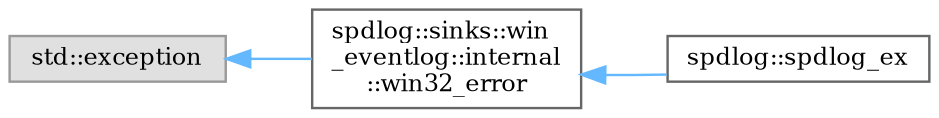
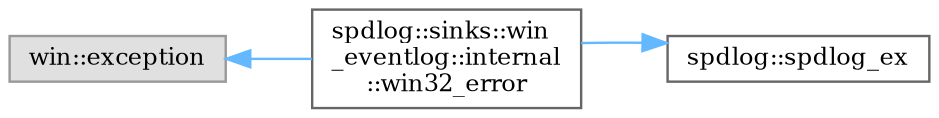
node "std::exception": label "std::exception" -> "win::exception"
edge "spdlog::spdlog_ex" -> "spdlog::sinks::win _eventlog::internal ::win32_error": reversed
